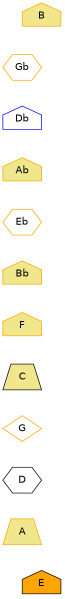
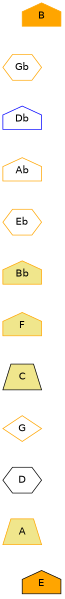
node "B": fillcolor khaki -> orange
node "Ab": fillcolor khaki -> white
